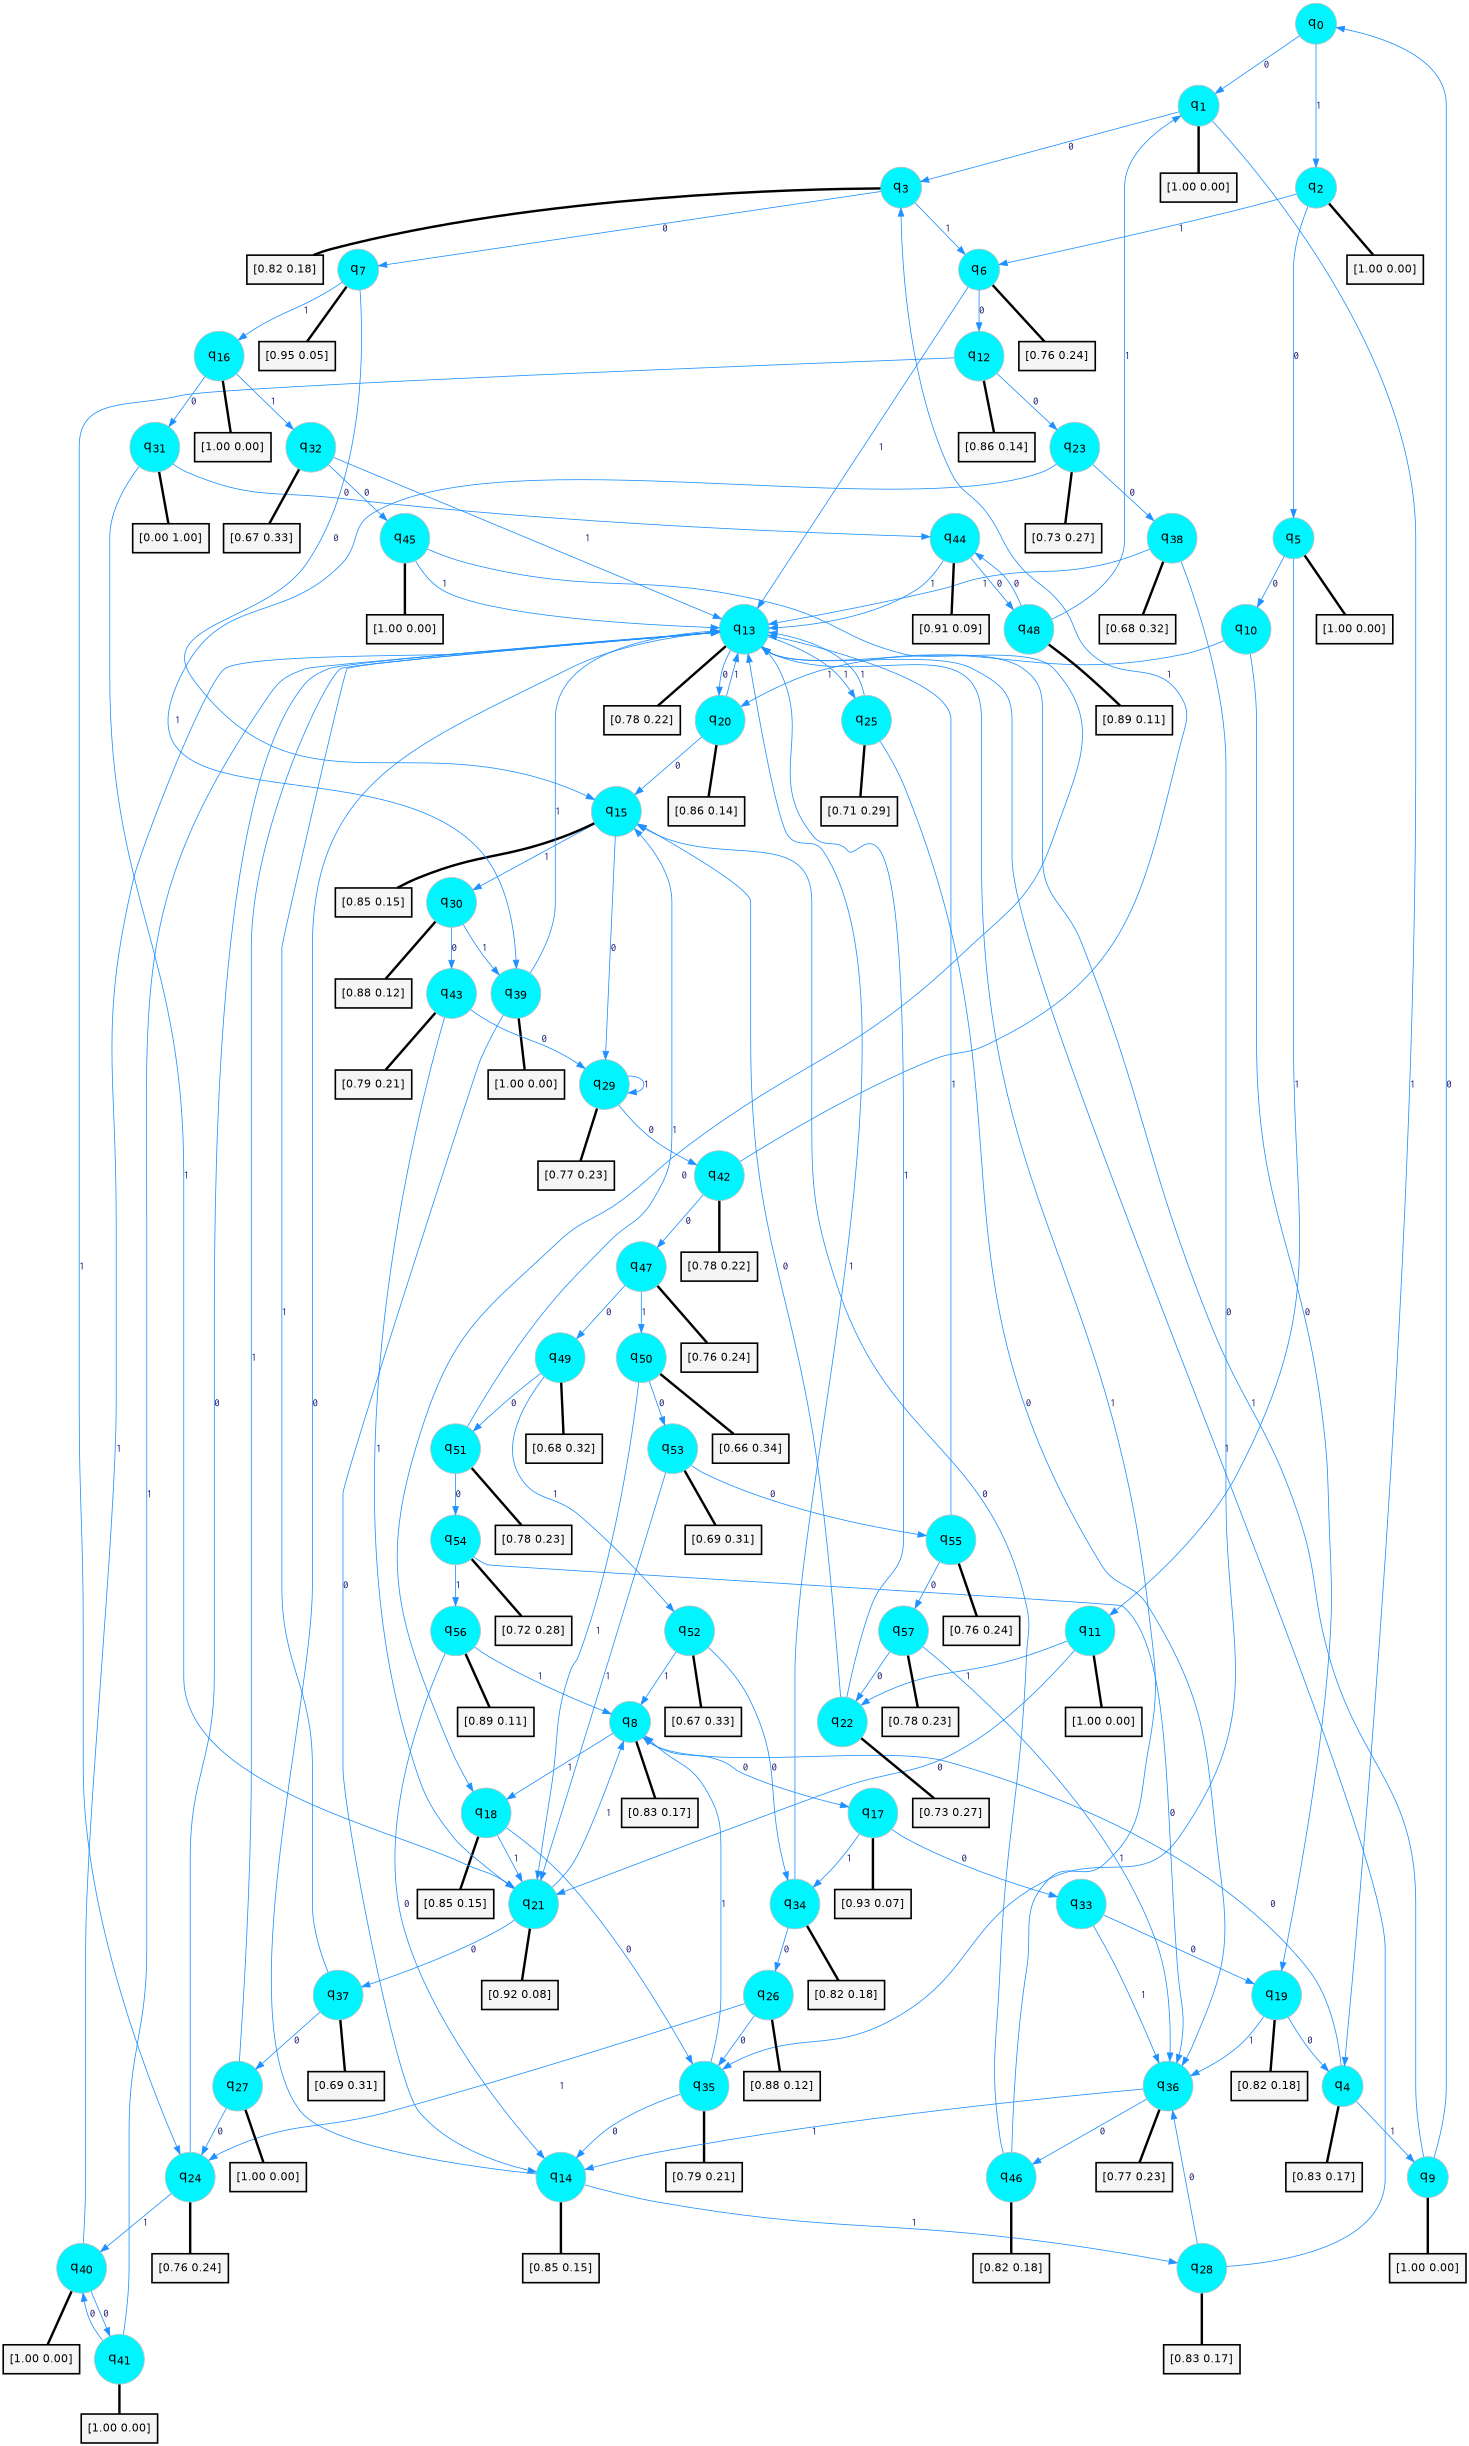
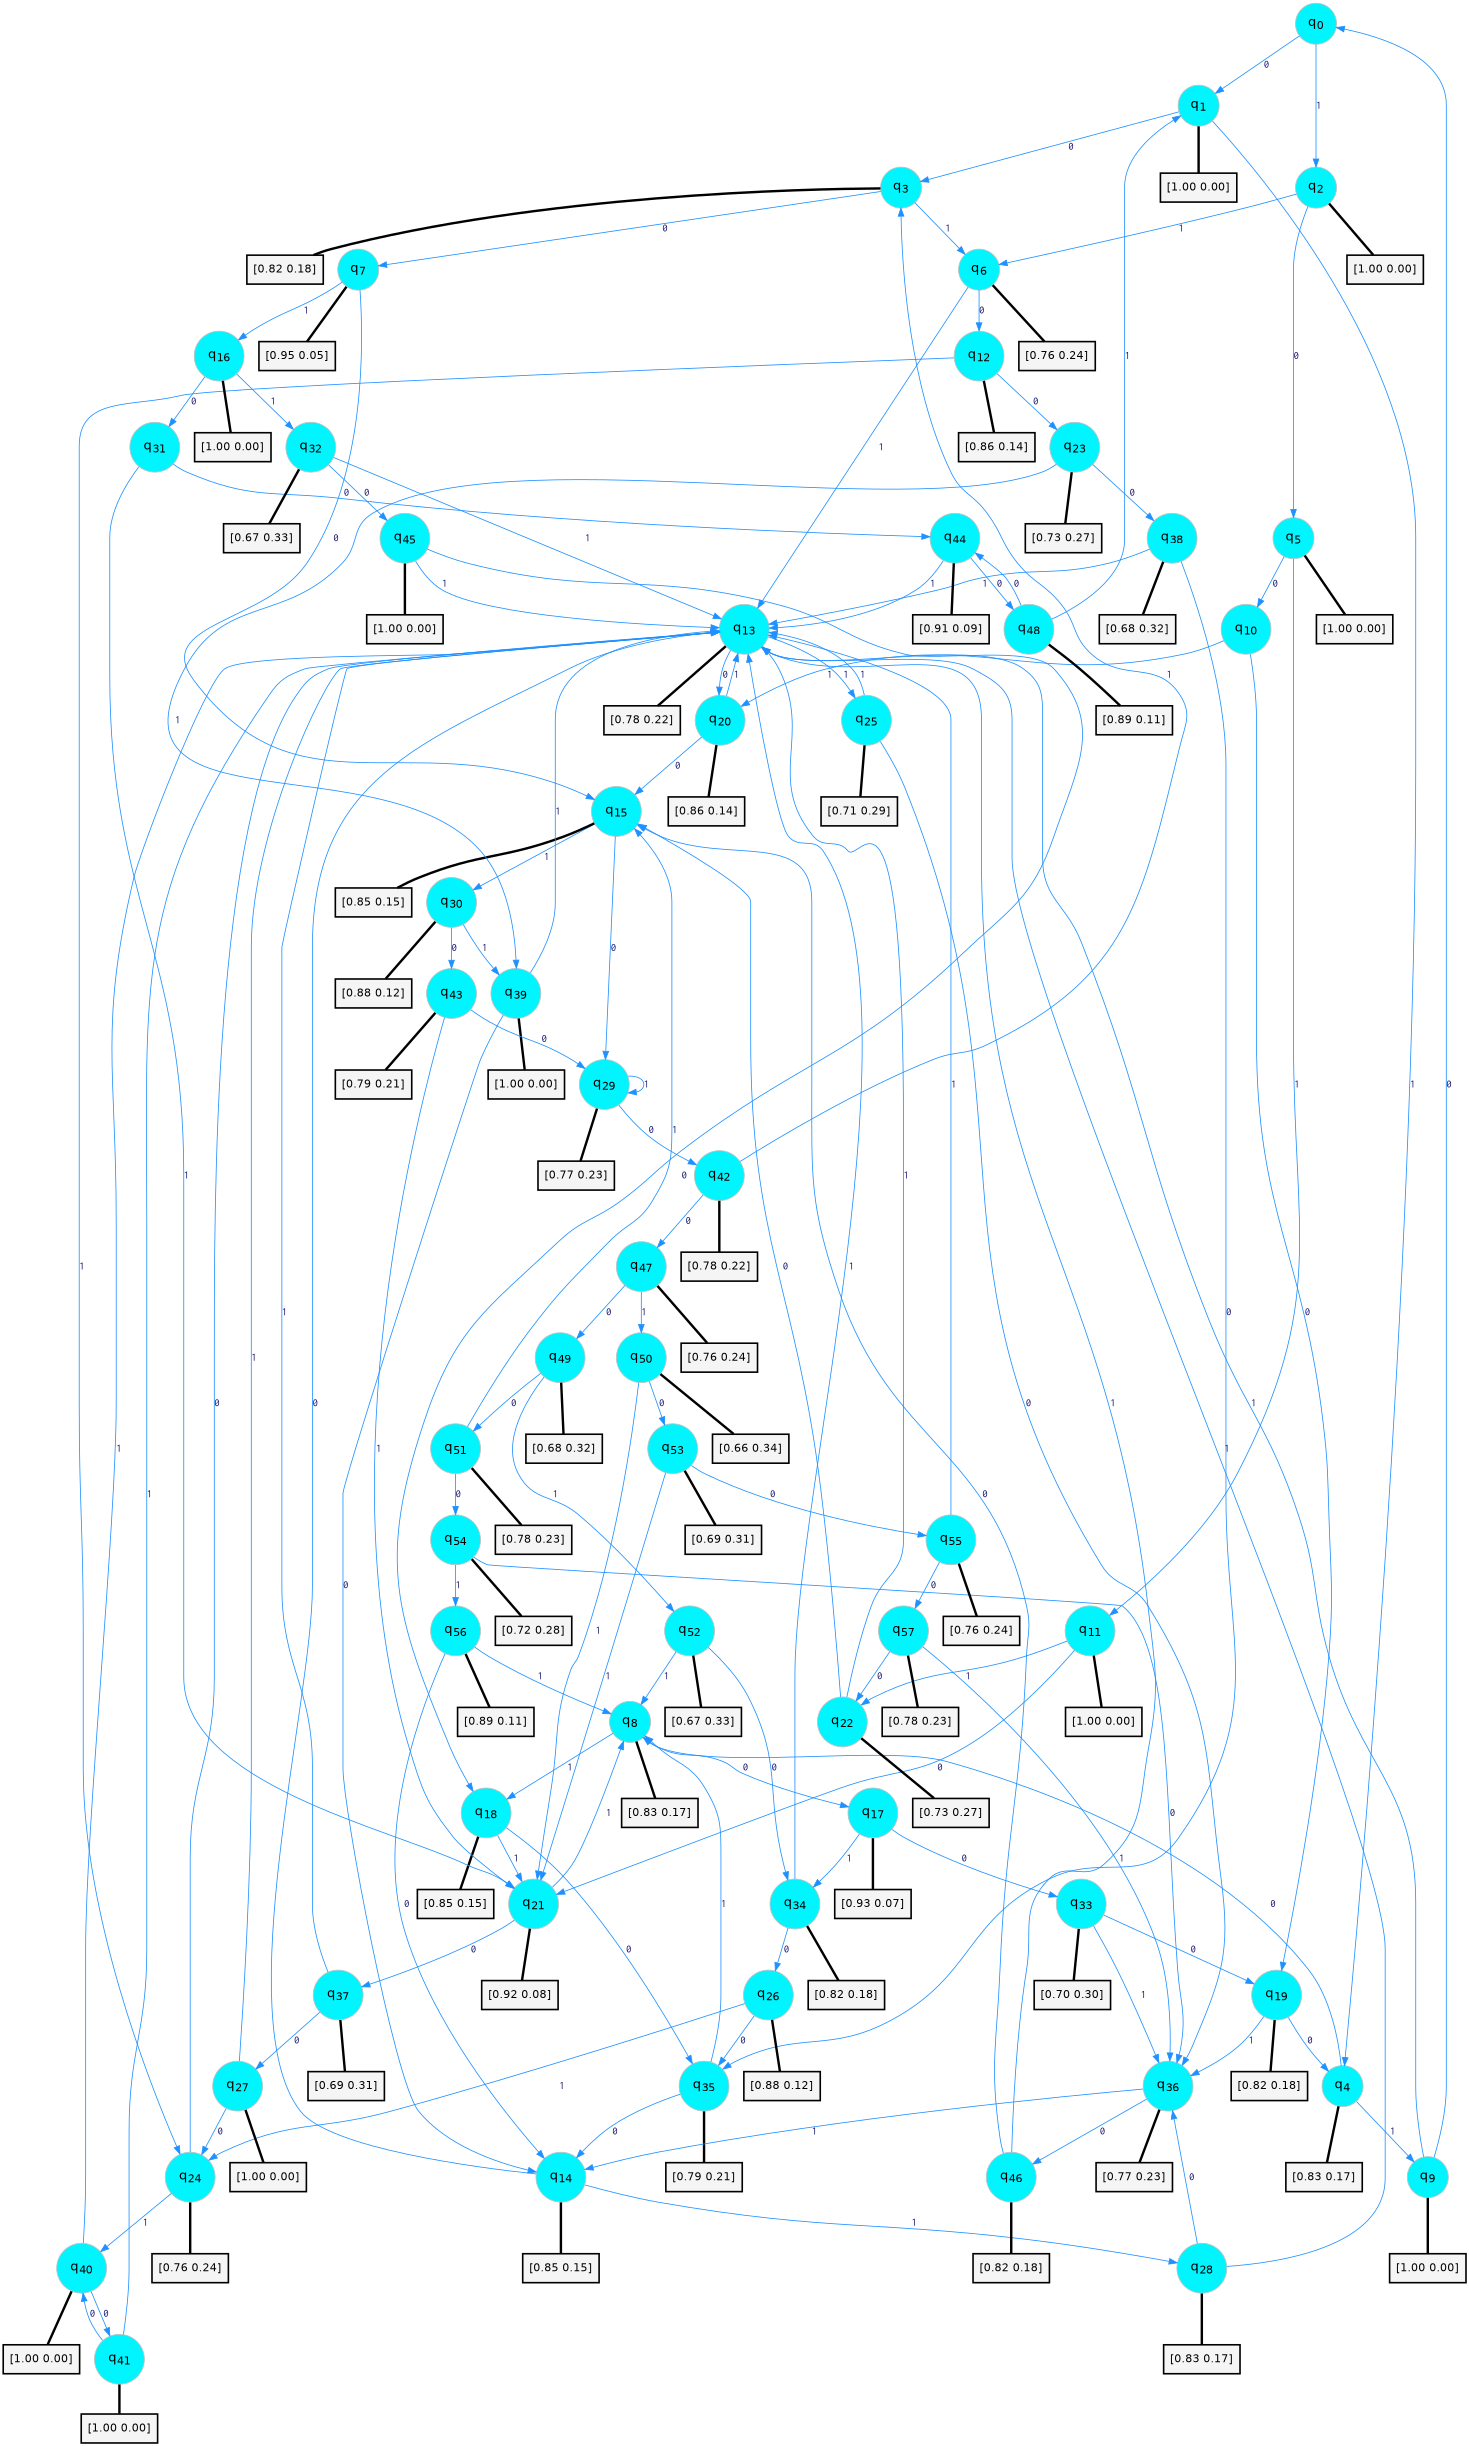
node "[0.00 1.00]": removed
node "[0.70 0.30]": added
